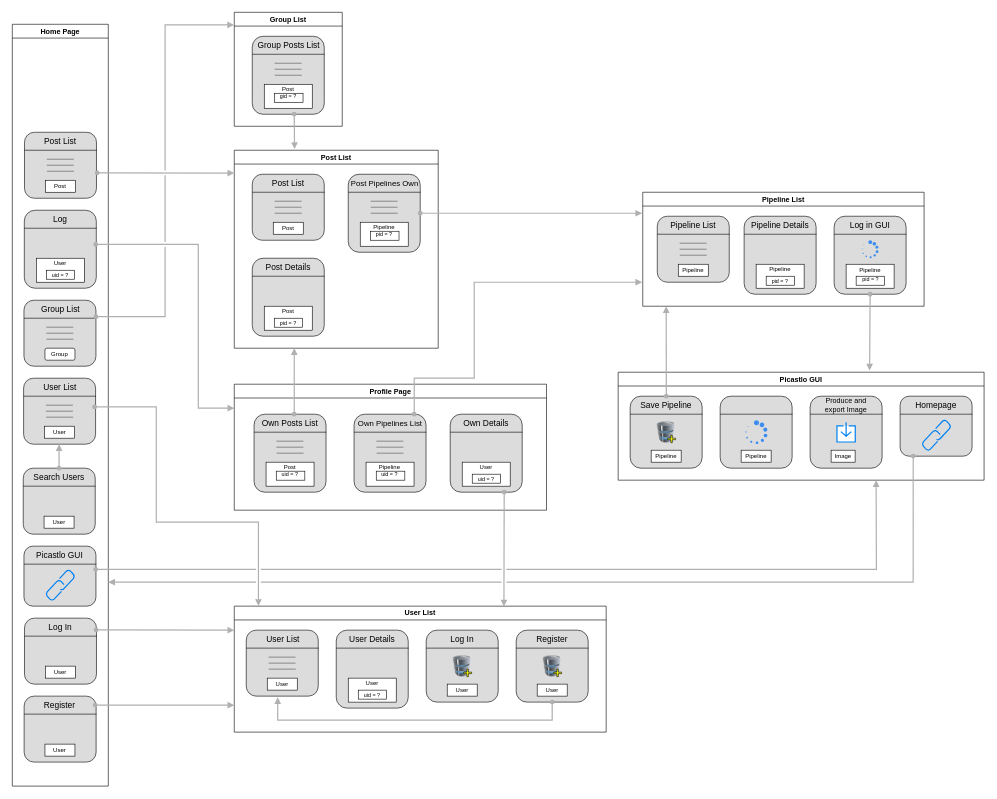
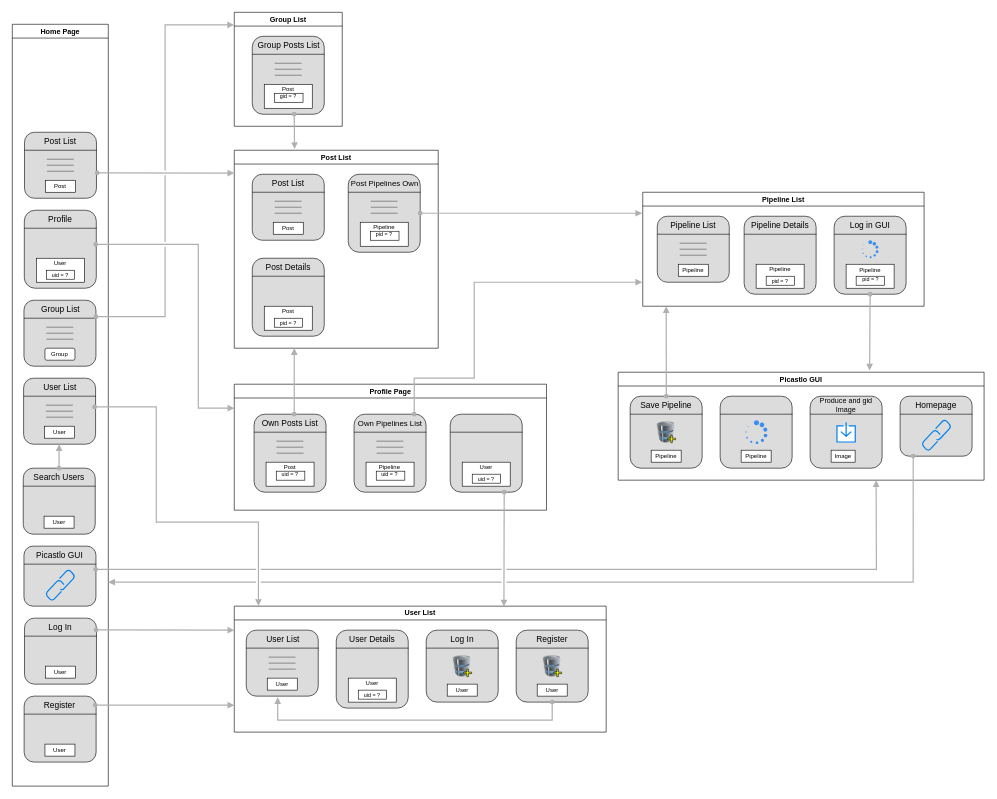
node "Log": label "Log" -> "Profile"
node "Produce and export Image": label "Produce and export Image" -> "Produce and gid Image"
node "Own Details": removed
